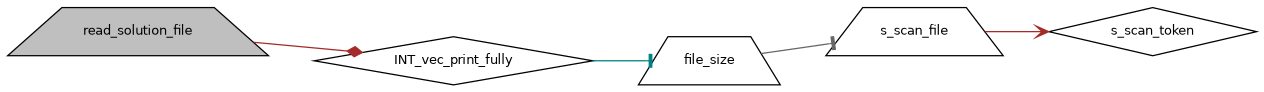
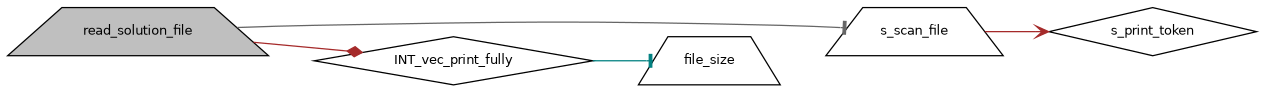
node "s_scan_token": label "s_scan_token" -> "s_print_token"
edge "file_size" -> "s_scan_file": now "read_solution_file" -> "s_scan_file"
